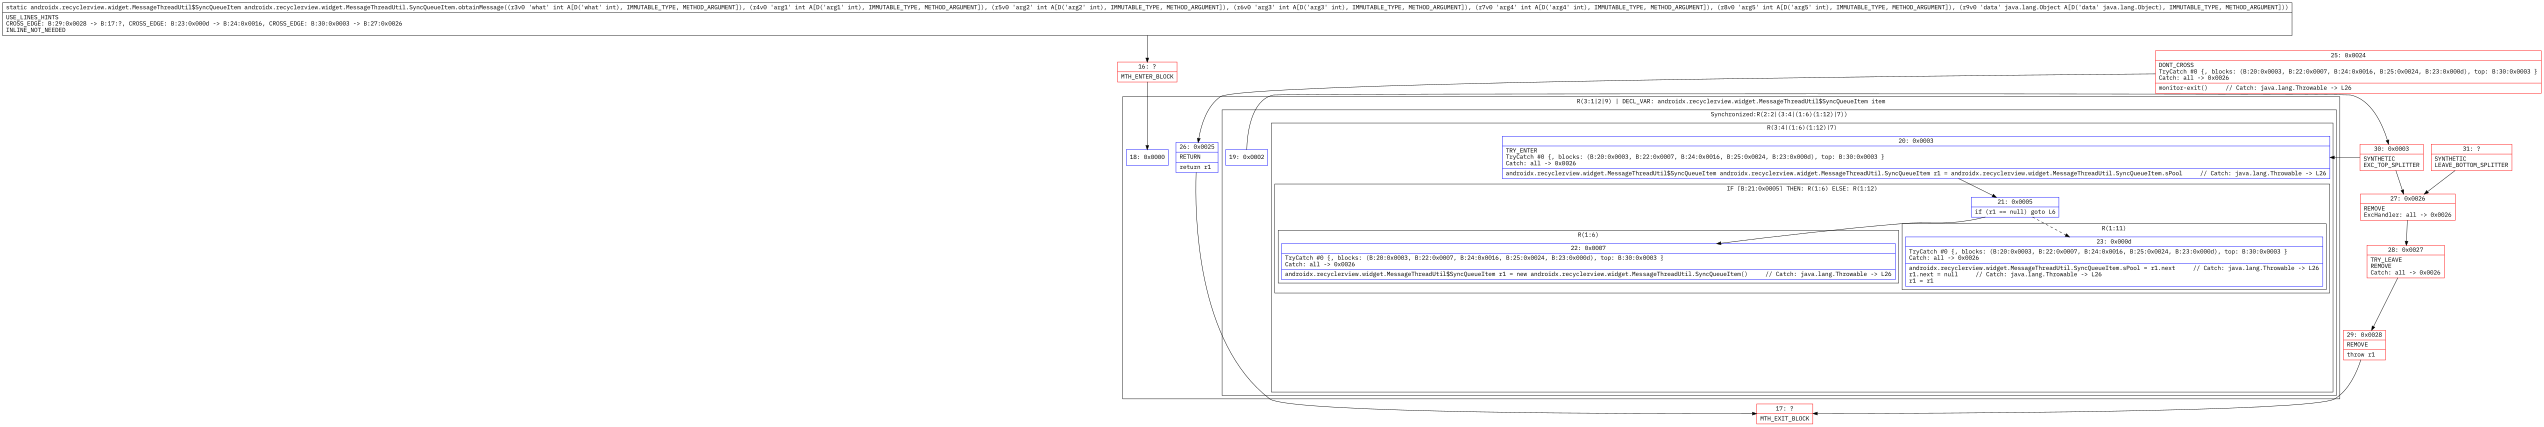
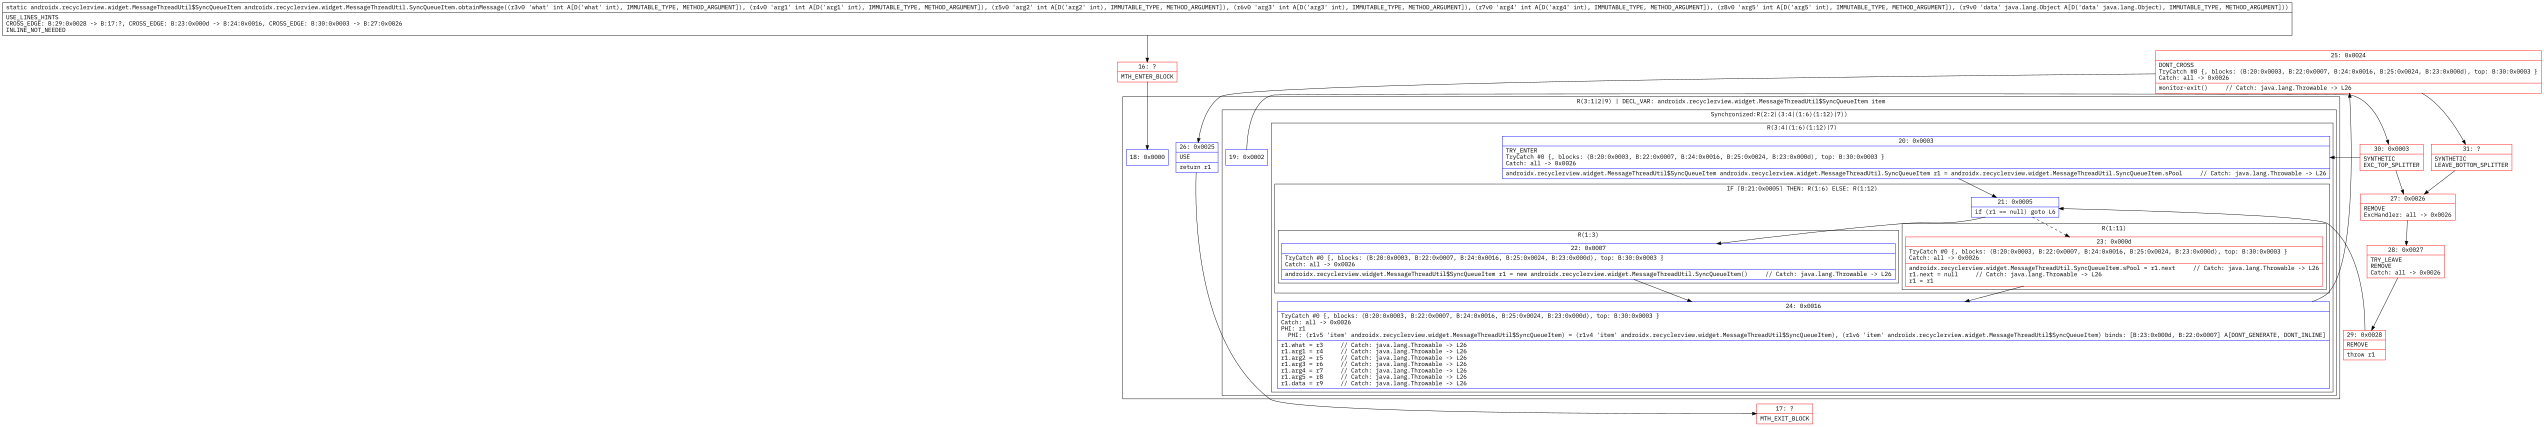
edge "25: 0x0024" -> "31: ?": added
node "26: 0x0025": text "RETURN" -> "USE"
cluster "R(1:6)": label "R(1:6)" -> "R(1:3)"
node "23: 0x000d": color blue -> red
node "24: 0x0016": added
edge "29: 0x0028" -> "17: ?": now "29: 0x0028" -> "21: 0x0005"
